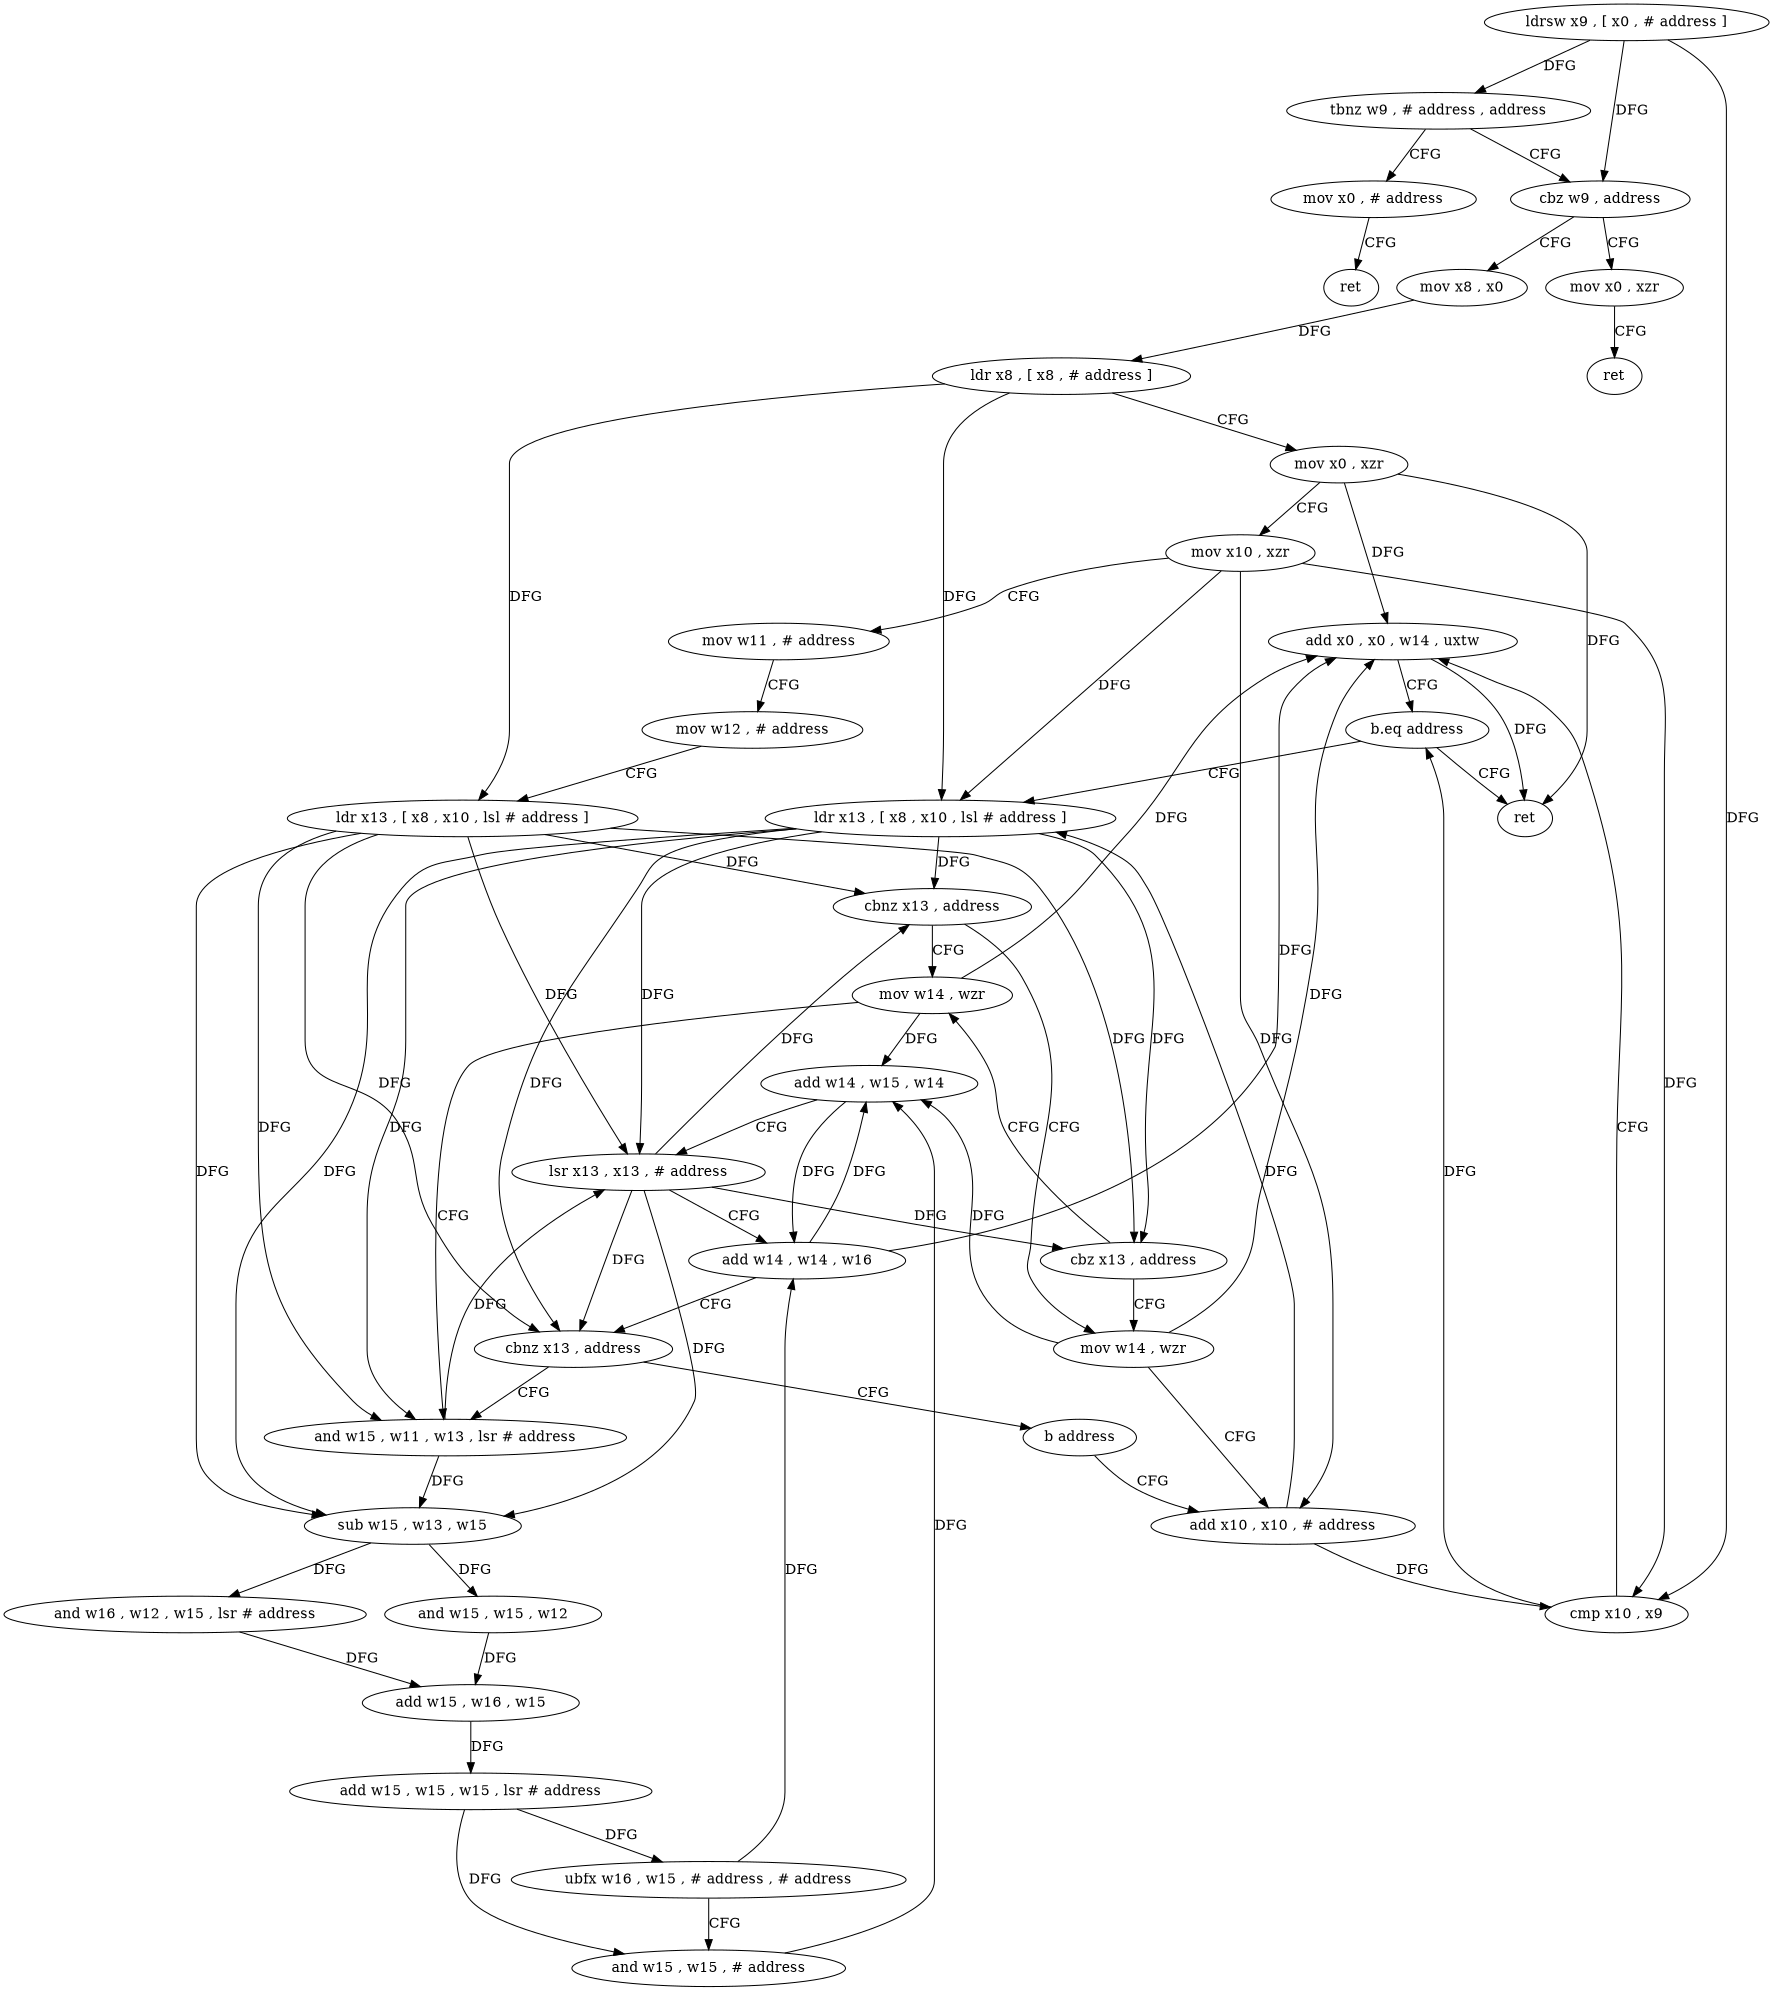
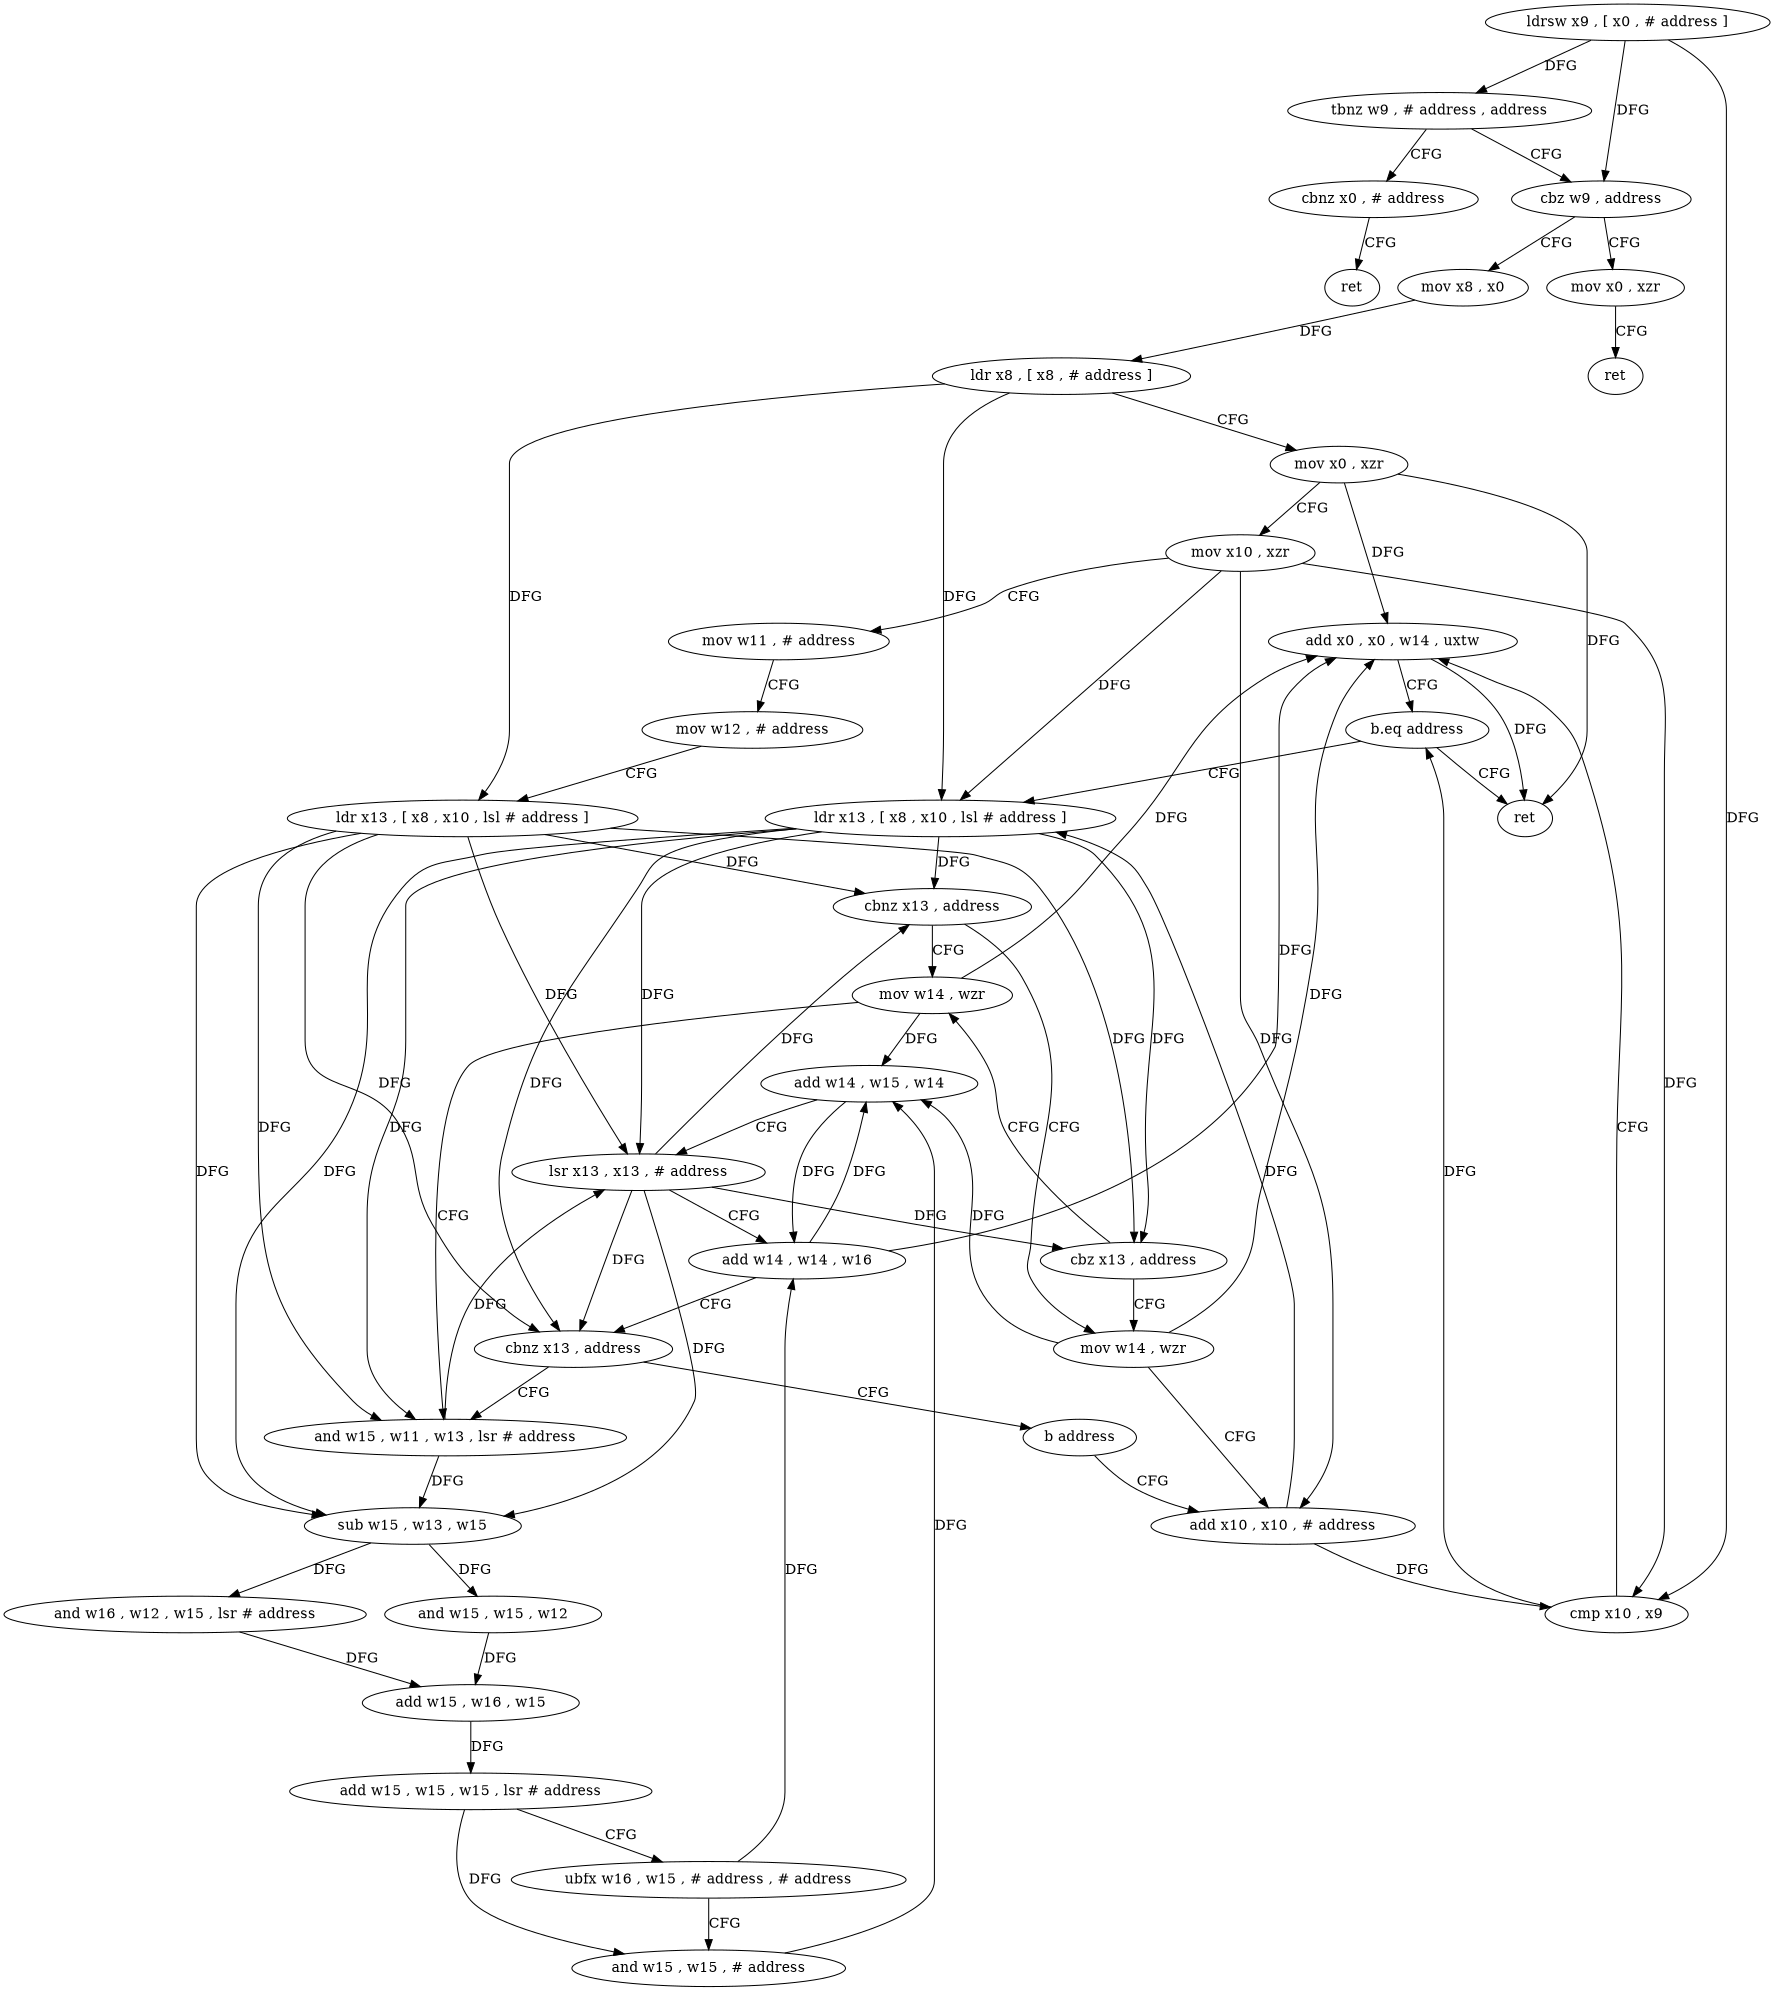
node "mov x0 , # address": label "mov x0 , # address" -> "cbnz x0 , # address"
edge "add w15 , w15 , w15 , lsr # address" -> "ubfx w16 , w15 , # address , # address": label "DFG" -> "CFG"
